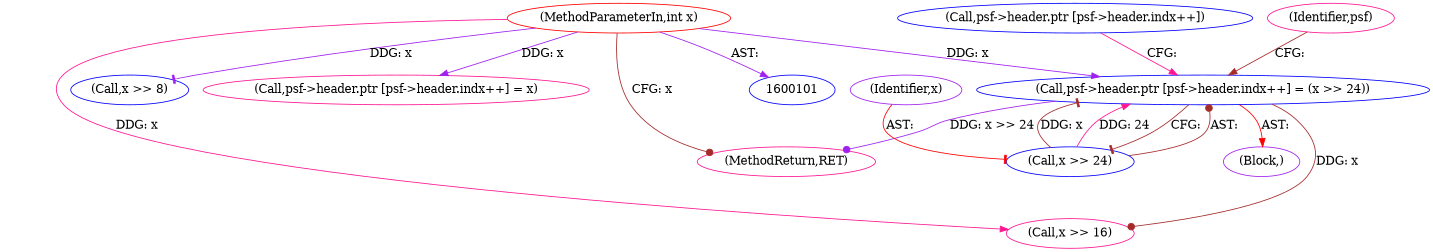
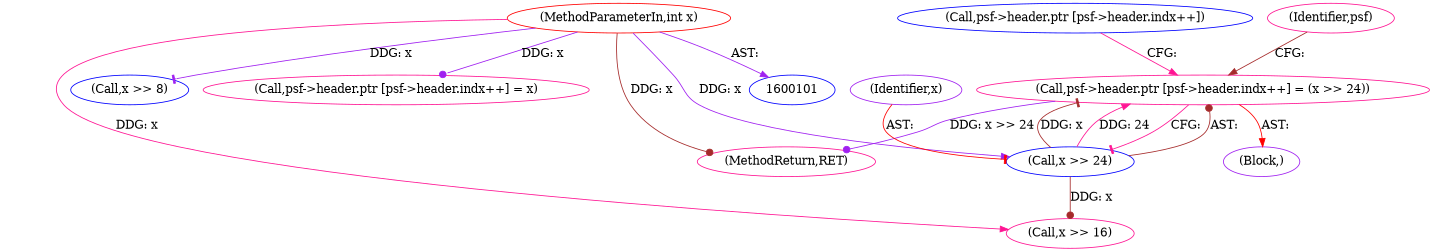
edge "(MethodParameterIn,int x)" -> "(Call,psf->header.ptr [psf->header.indx++] = x)": arrowhead normal -> dot
edge "(MethodParameterIn,int x)" -> "(Call,psf->header.ptr [psf->header.indx++] = (x >> 24))": now "(MethodParameterIn,int x)" -> "(Call,x >> 24)"
edge "(MethodParameterIn,int x)" -> "(MethodReturn,RET)": label "CFG: x" -> "DDG: x"
node "(Call,psf->header.ptr [psf->header.indx++] = (x >> 24))": color blue -> deeppink
edge "(Call,psf->header.ptr [psf->header.indx++] = (x >> 24))" -> "(Call,x >> 24)": color brown -> deeppink
edge "(Call,psf->header.ptr [psf->header.indx++] = (x >> 24))" -> "(Call,x >> 16)": now "(Call,x >> 24)" -> "(Call,x >> 16)"
